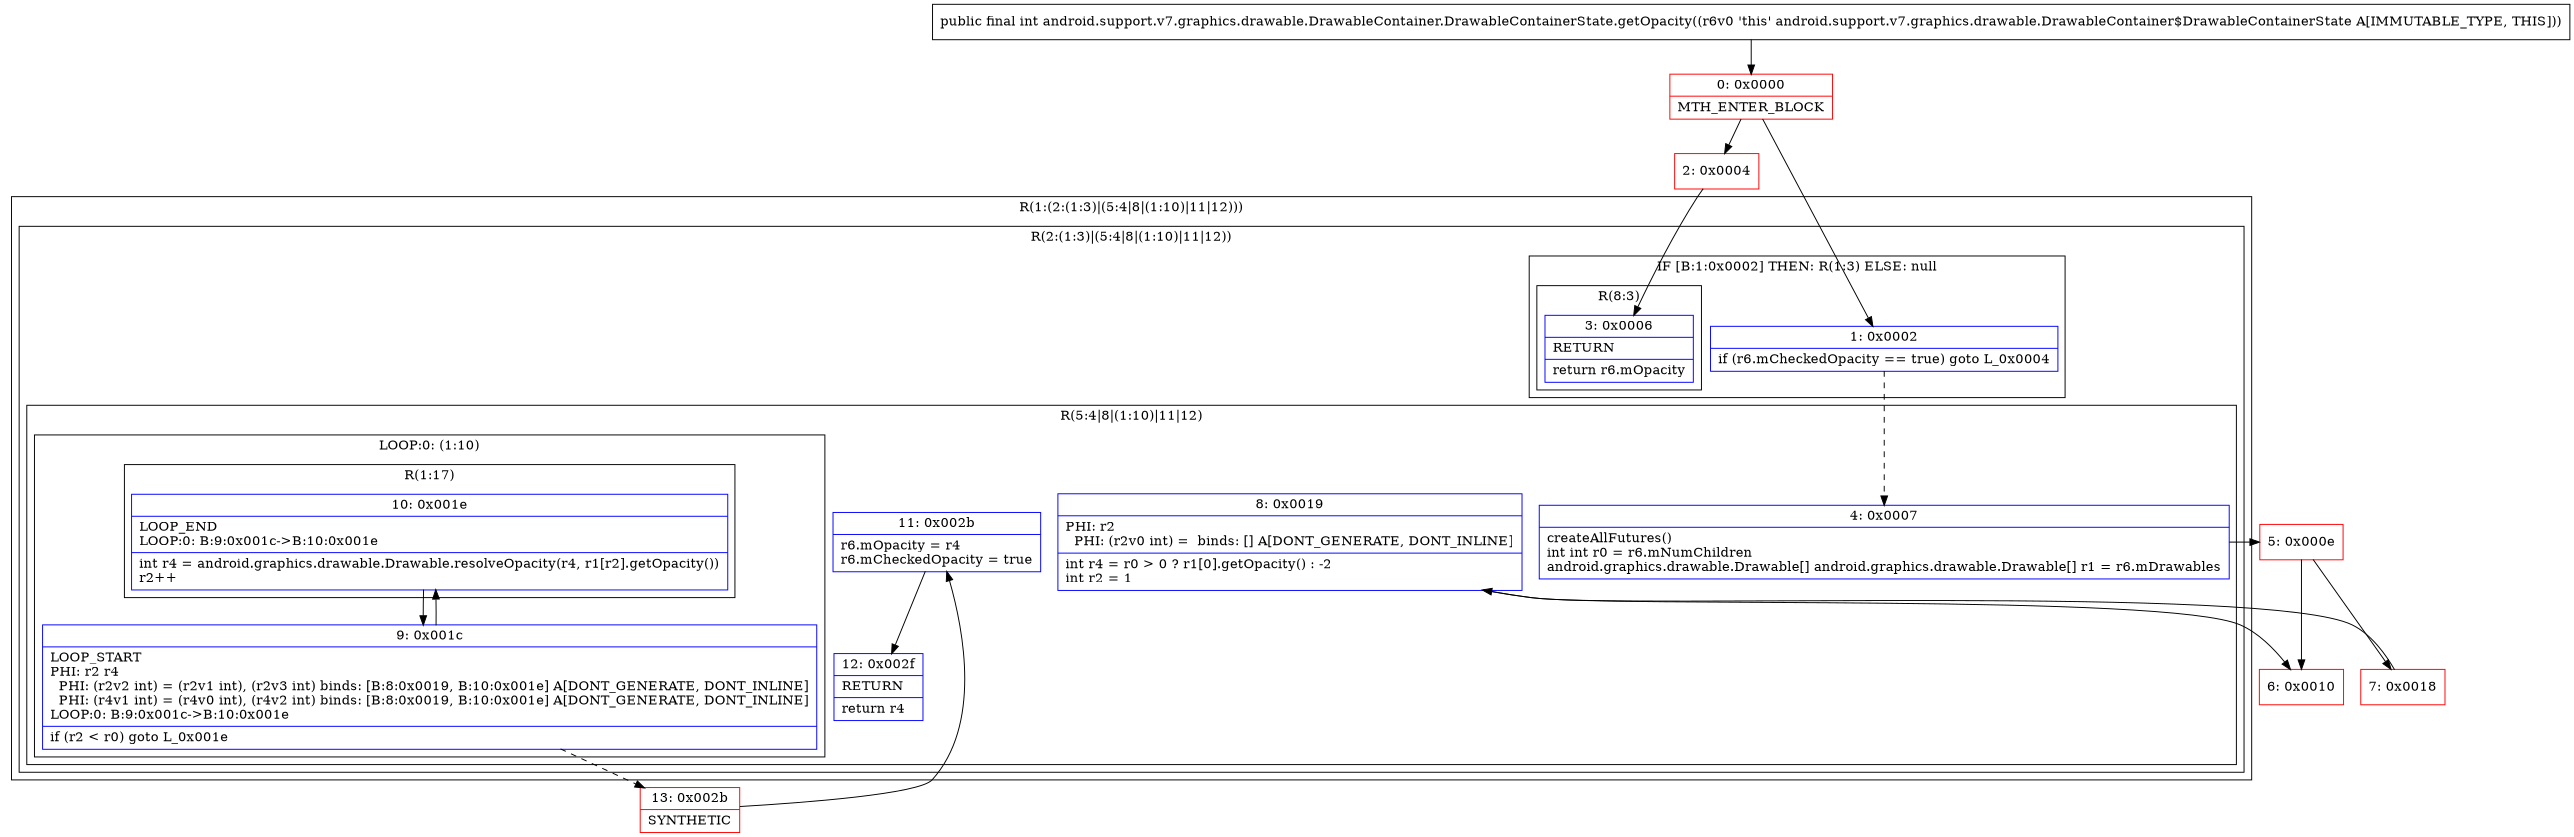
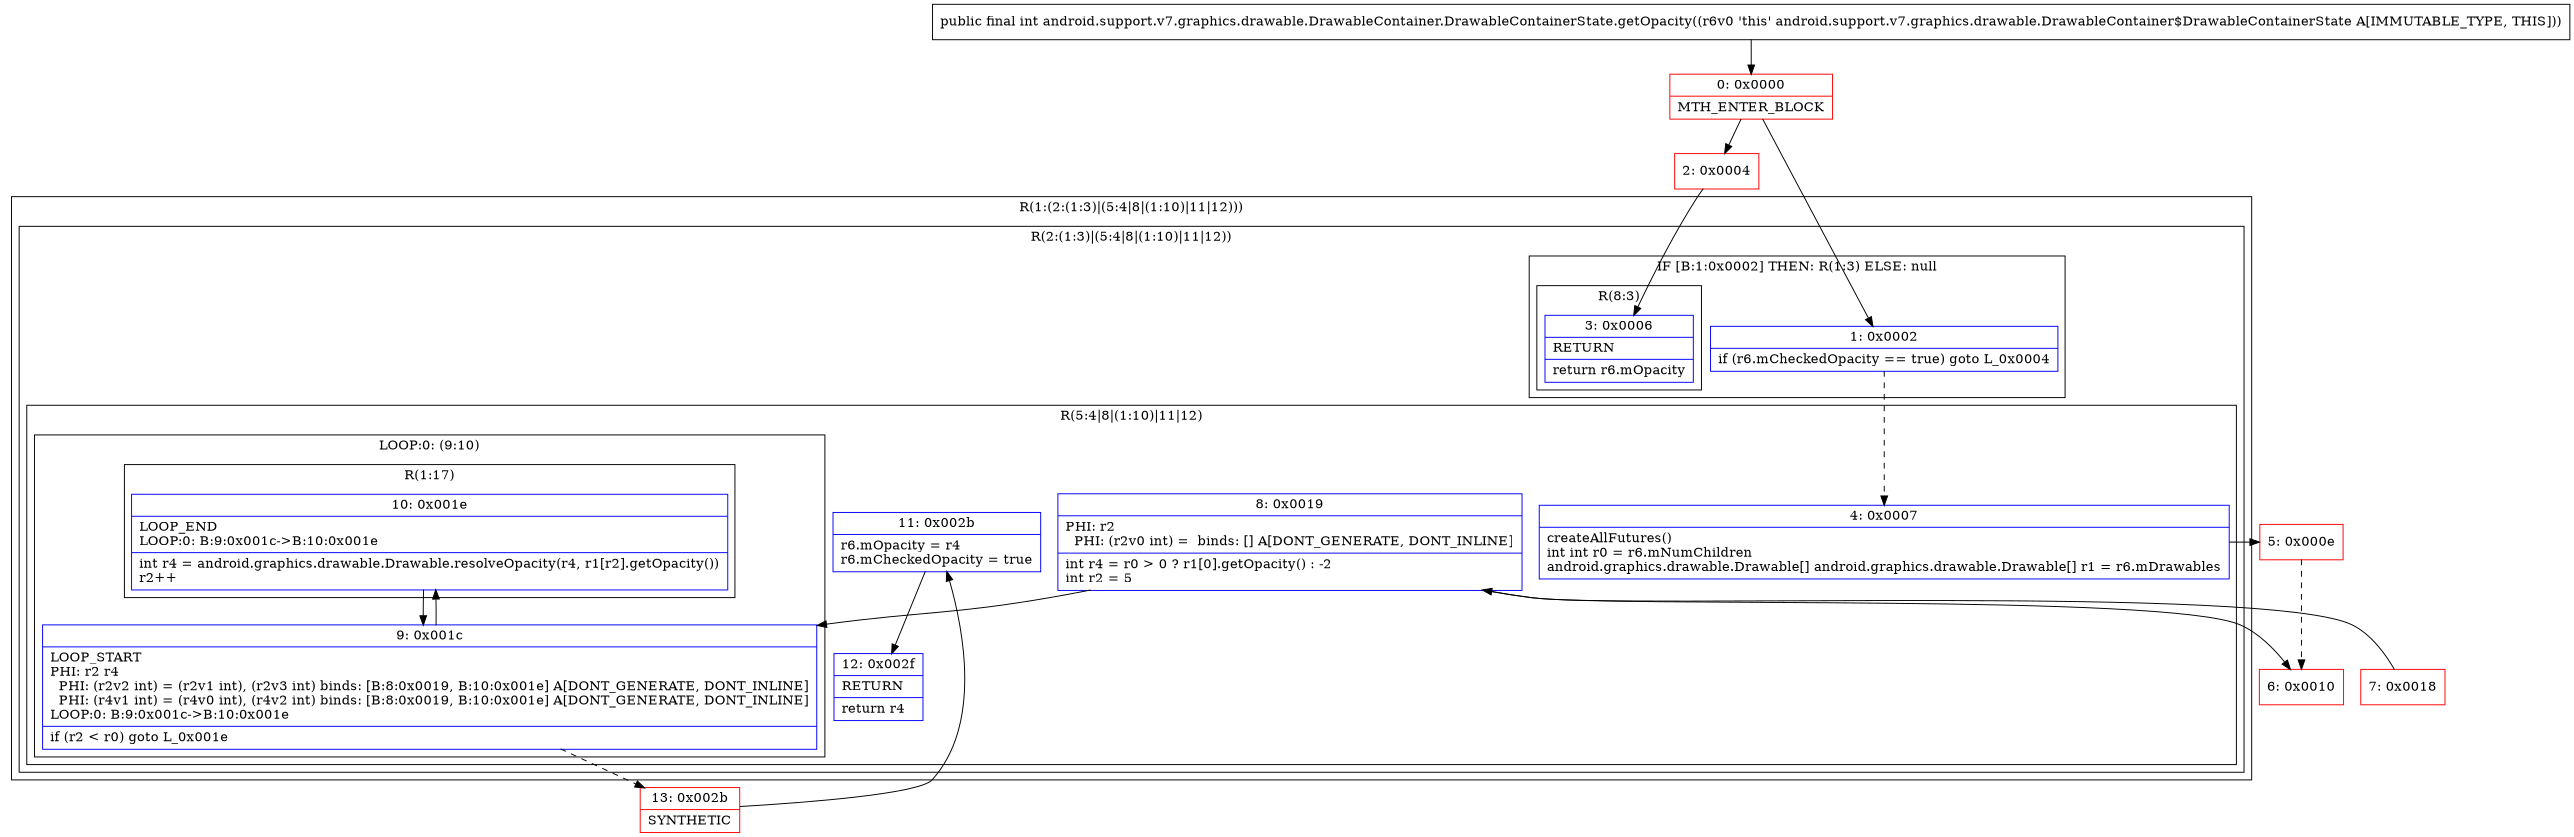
cluster "LOOP:0: (1:10)": label "LOOP:0: (1:10)" -> "LOOP:0: (9:10)"
node "8: 0x0019": text "int r2 = 1" -> "int r2 = 5"
edge "5: 0x000e" -> "6: 0x0010": style solid -> dashed
edge "8: 0x0019" -> "9: 0x001c": added
edge "5: 0x000e" -> "7: 0x0018": removed
